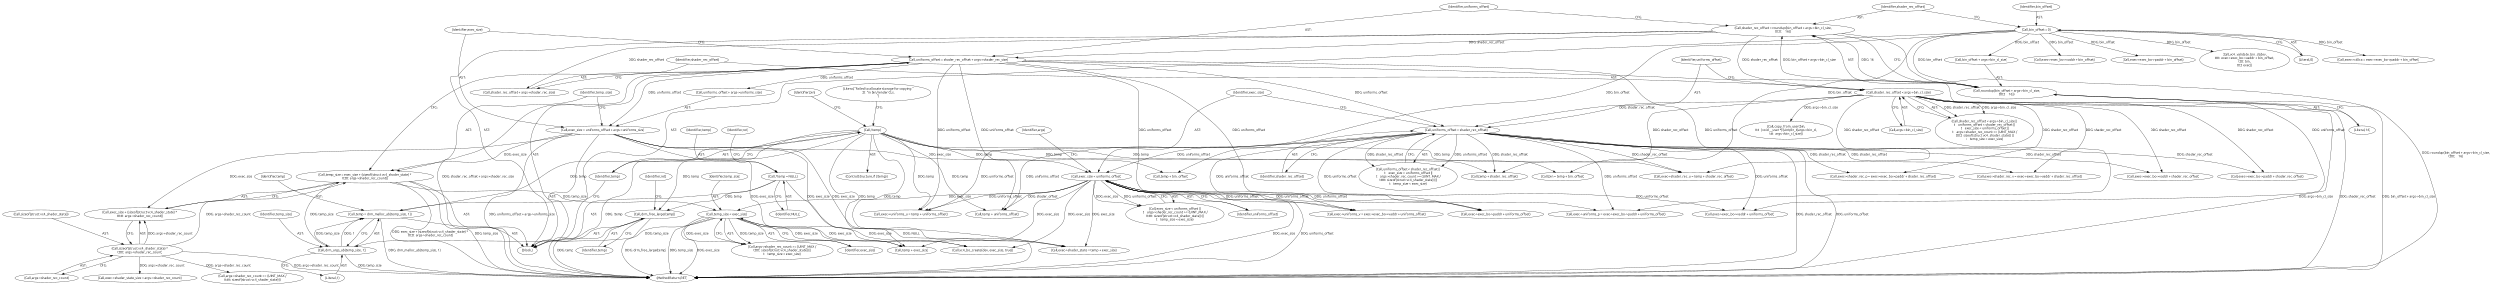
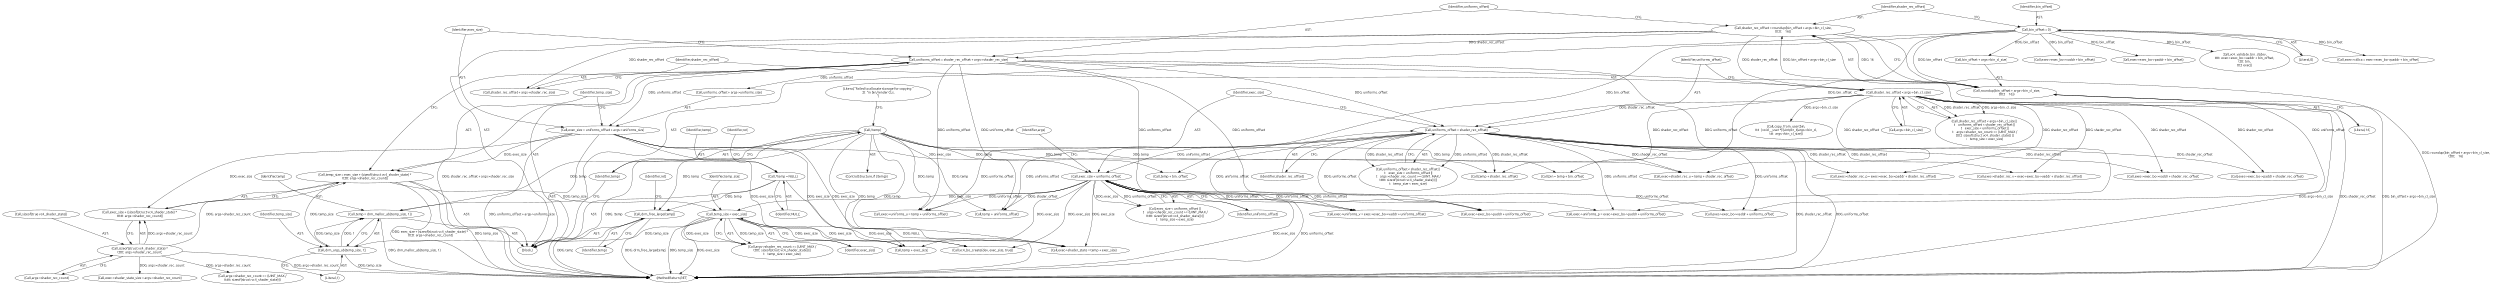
node "(Identifier,bin)": removed
node "(Call,sizeof(struct vc4_shader_state))": label "(Call,sizeof(struct vc4_shader_state))" -> "(Call,sizeof(true vc4_shader_state))"
